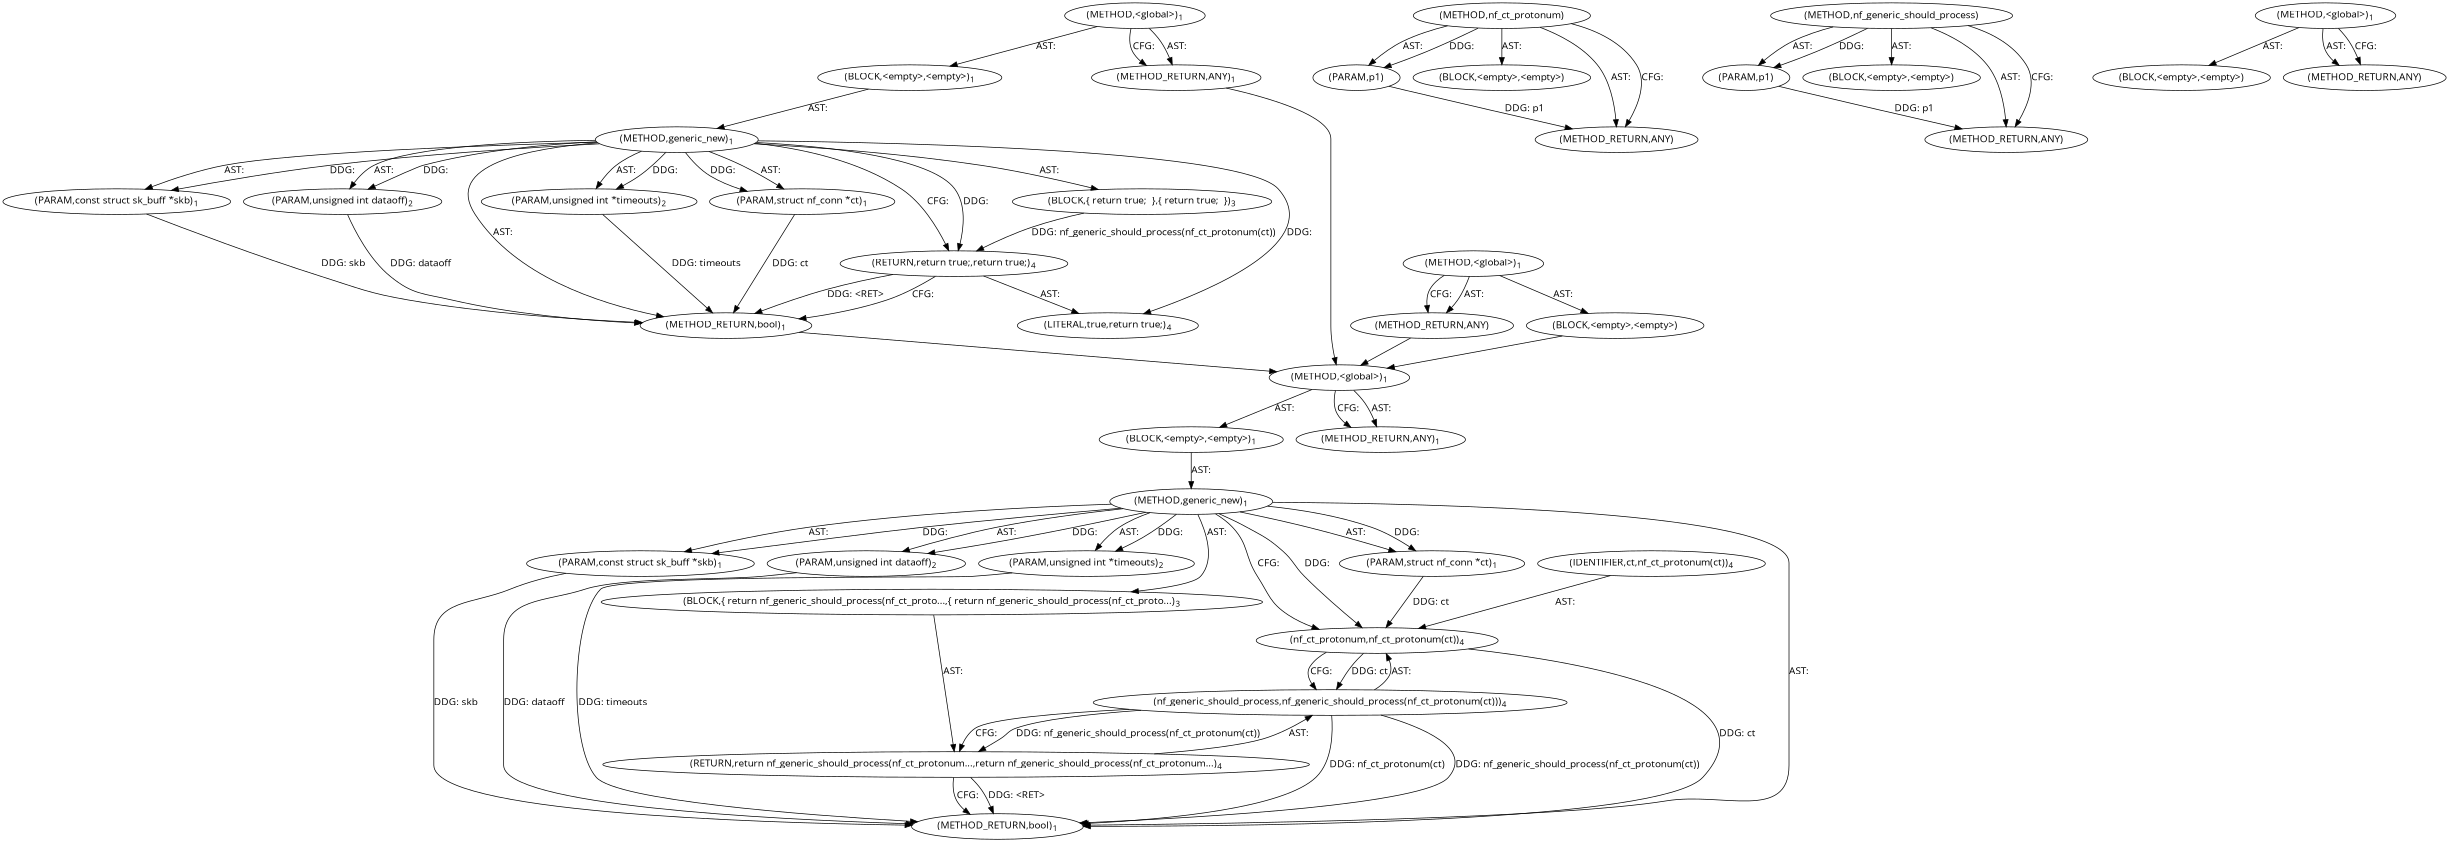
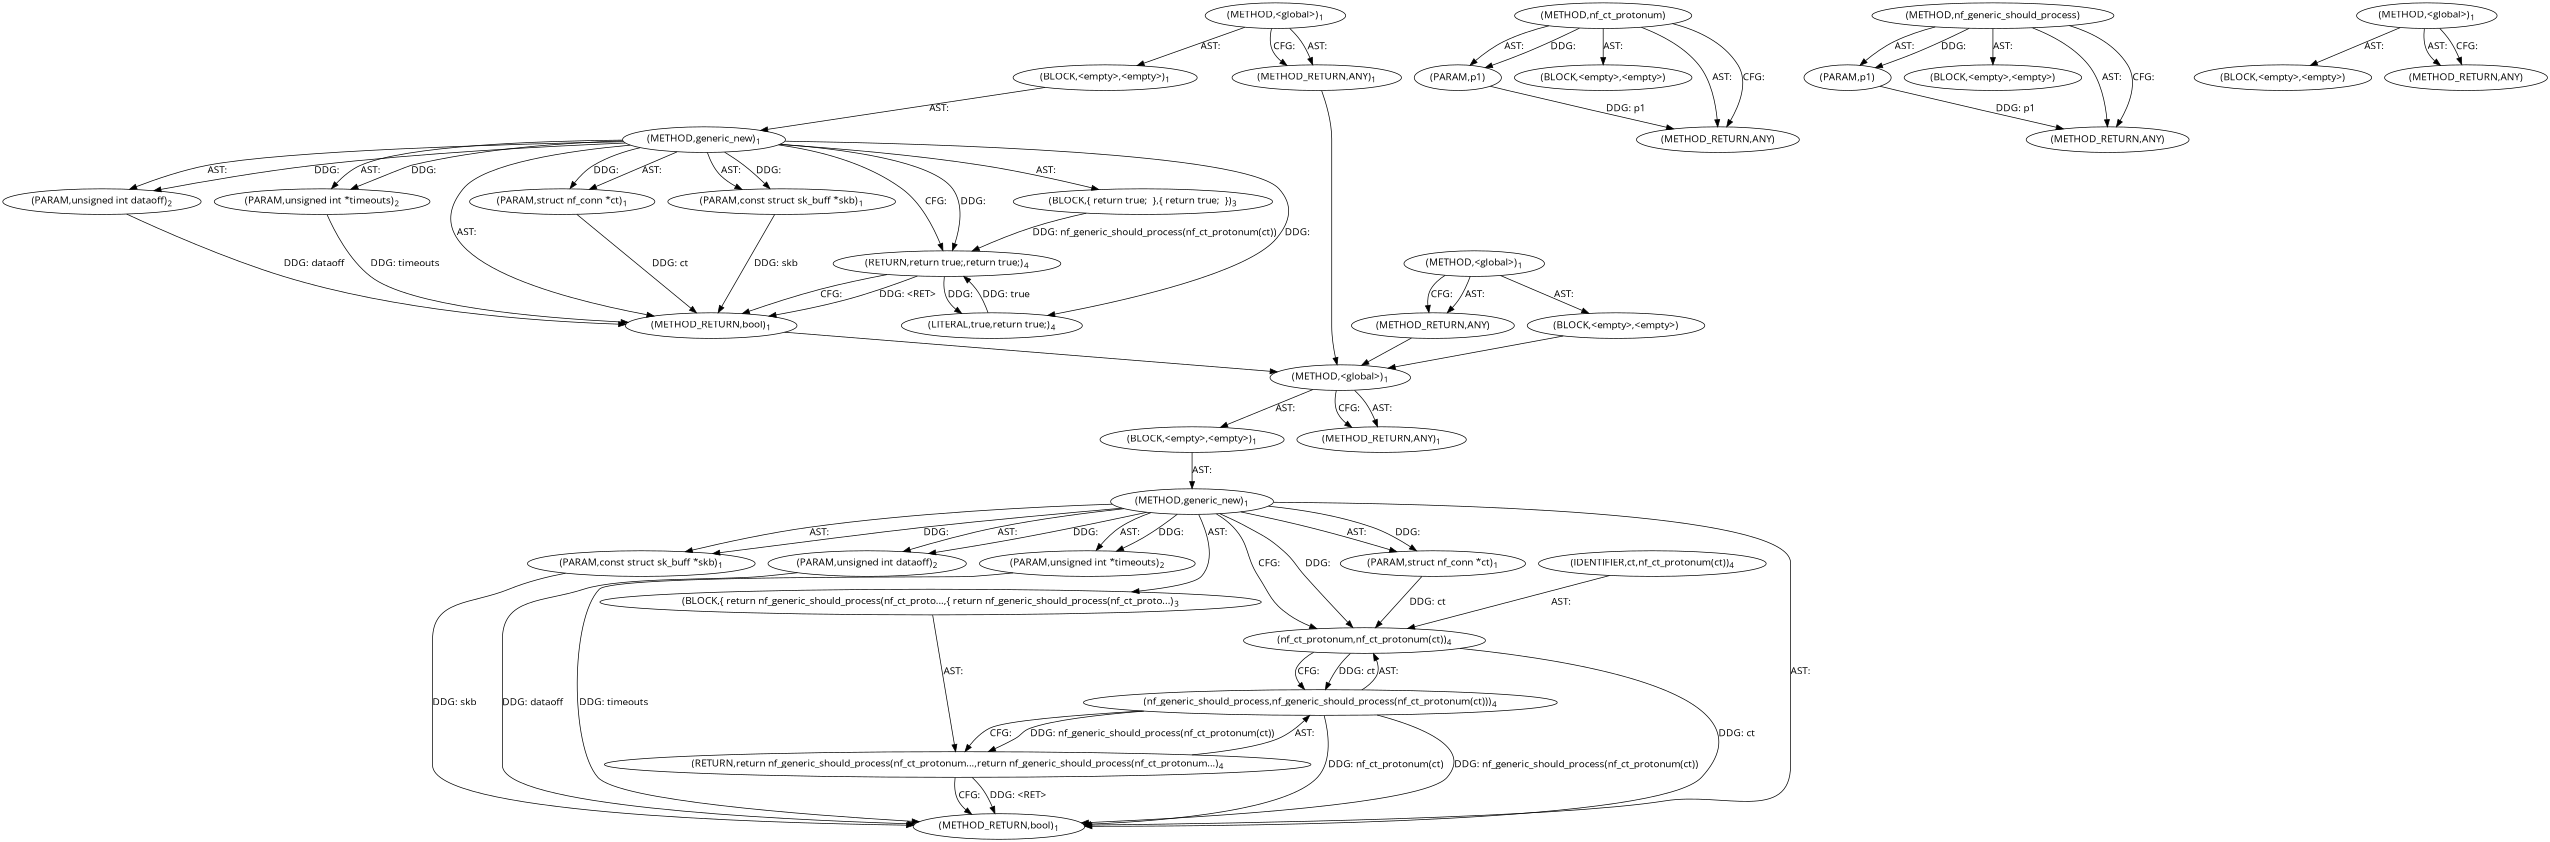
edge "(RETURN,return true;,return true;)" -> "(LITERAL,true,return true;)": label "AST: " -> "DDG: "
edge "(LITERAL,true,return true;)" -> "(RETURN,return true;,return true;)": added, label "DDG: true"
